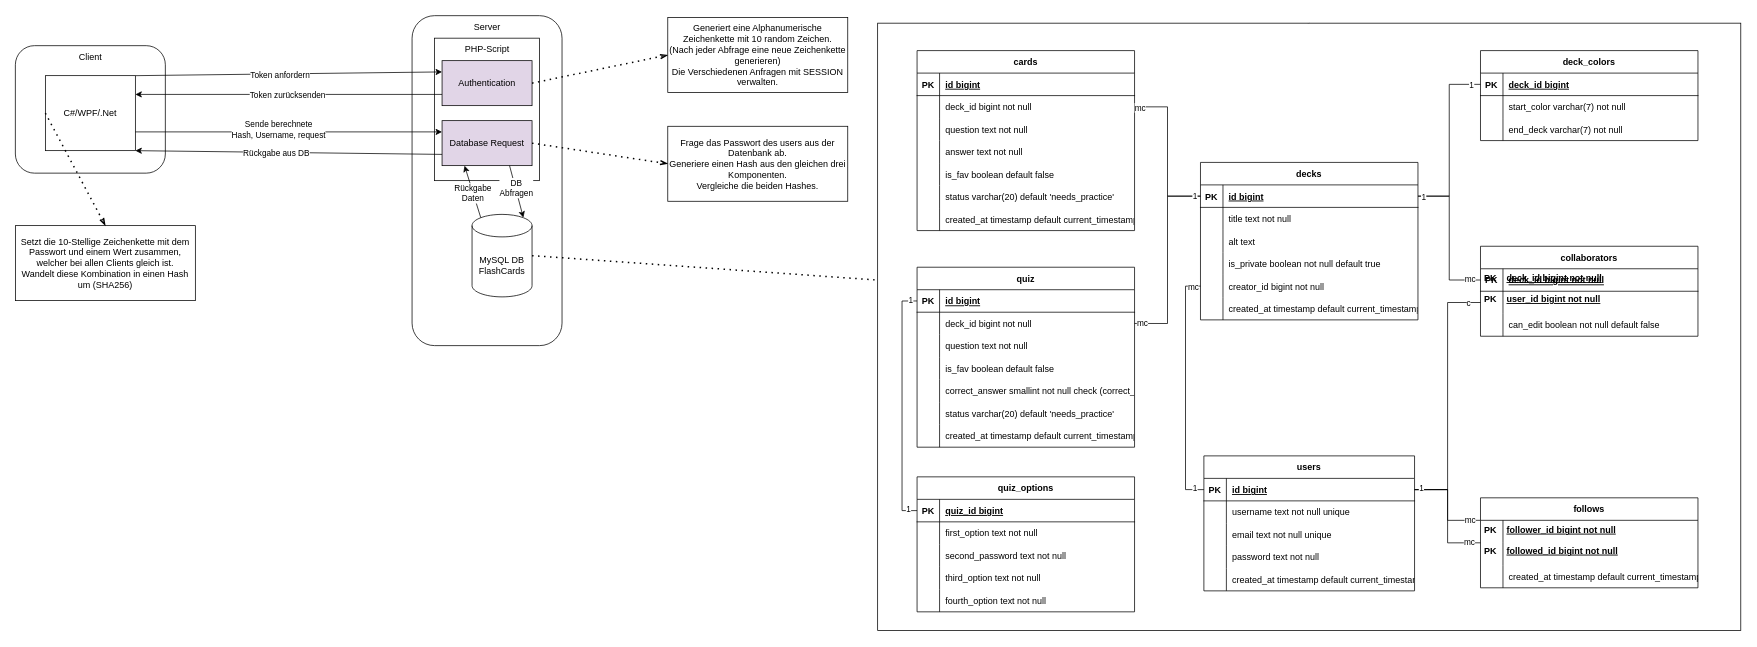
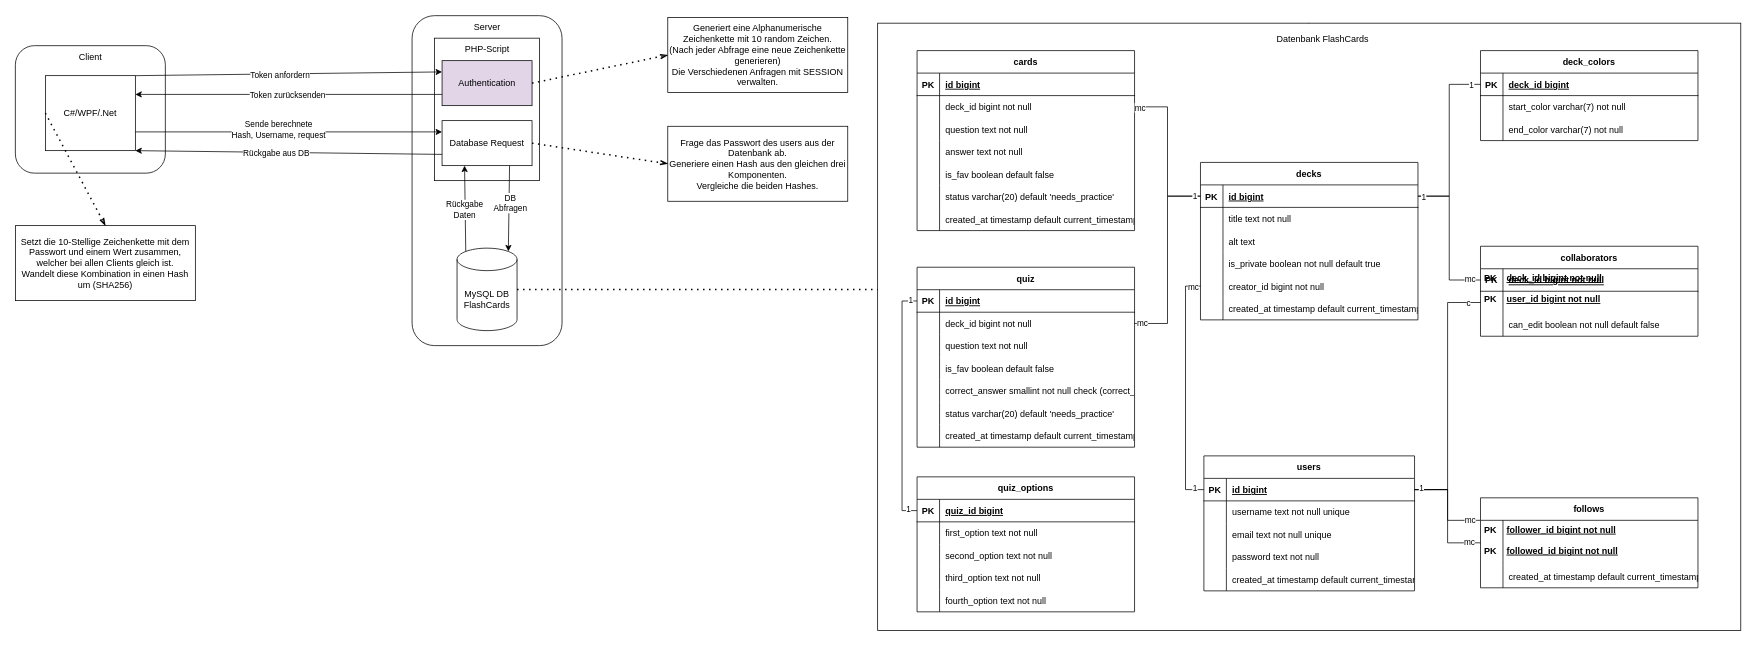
node "Datenbank FlashCards": added
node "end_deck varchar(7) not null": label "end_deck varchar(7) not null" -> "end_color varchar(7) not null"
node "Database Request": fillcolor #e1d5e7 -> #ffffff
node "MySQL DB FlashCards": moved (502, 255) -> (487, 289)
node "second_password text not null": label "second_password text not null" -> "second_option text not null"
